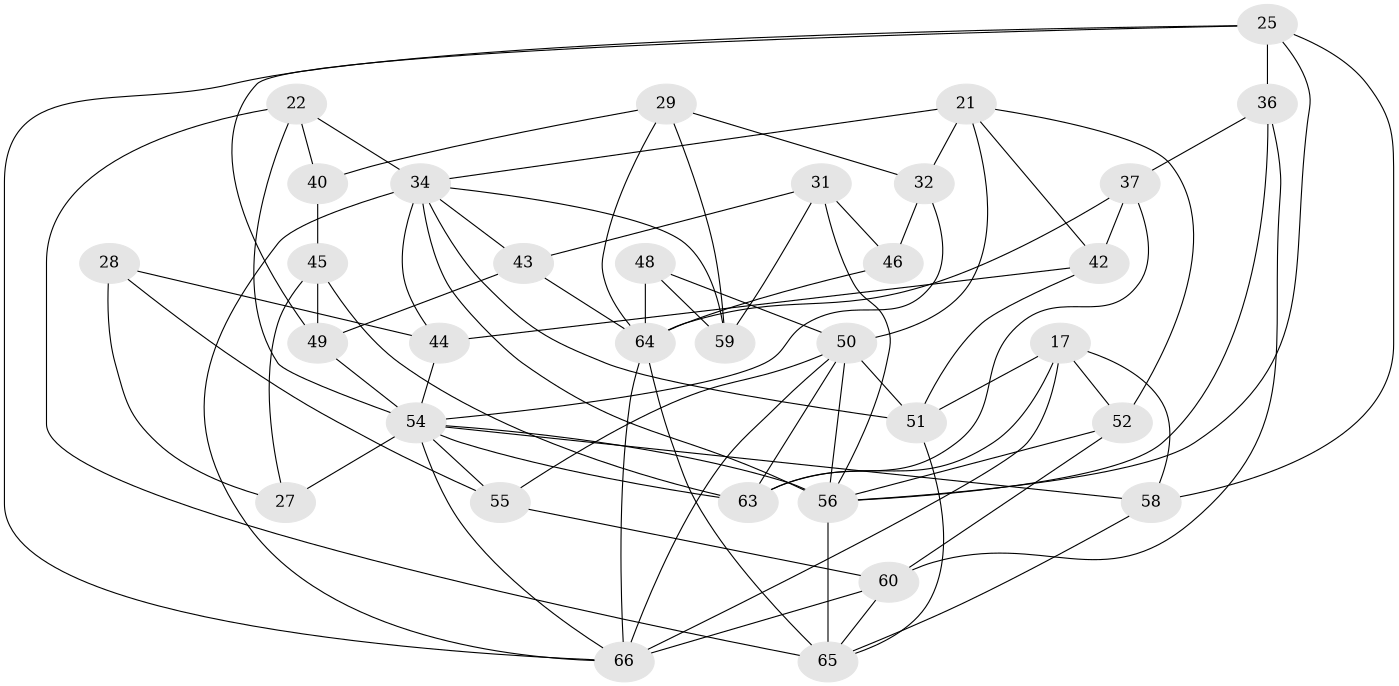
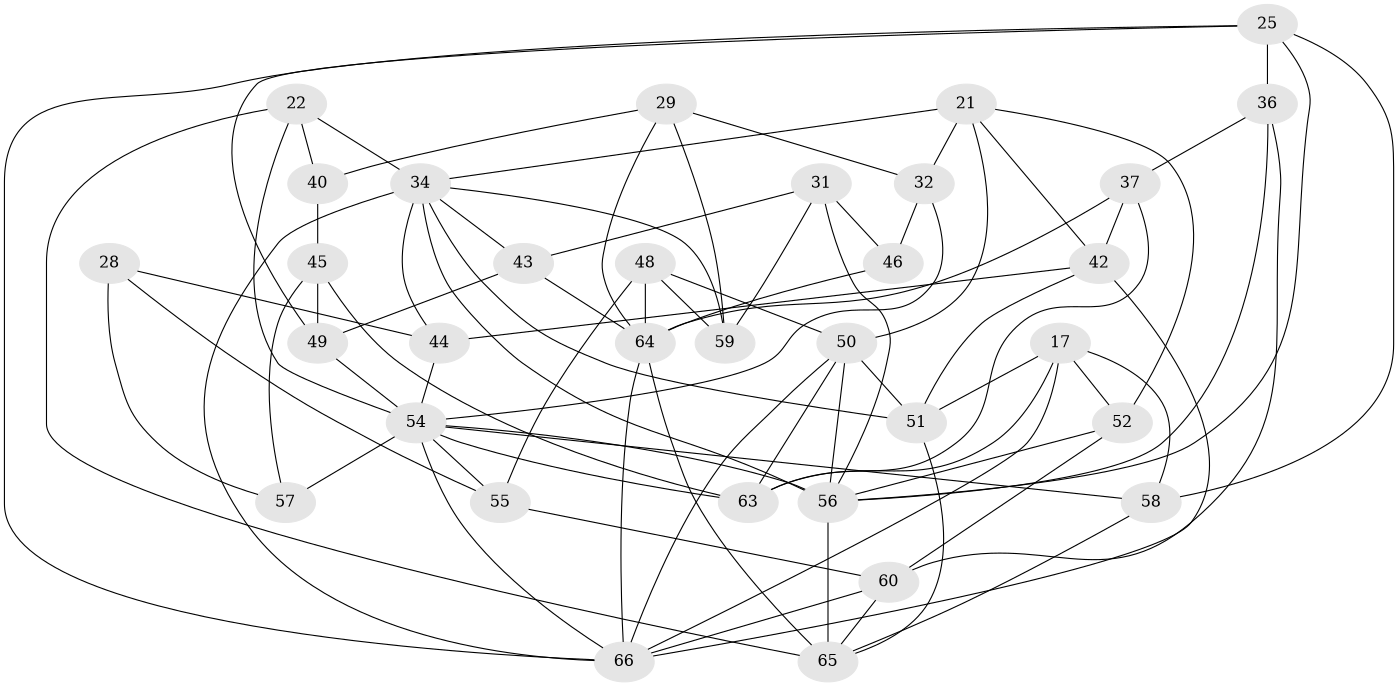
edge "50" -- "55": now "48" -- "55"
node "27": label "27" -> "57"
edge "42" -- "66": added
